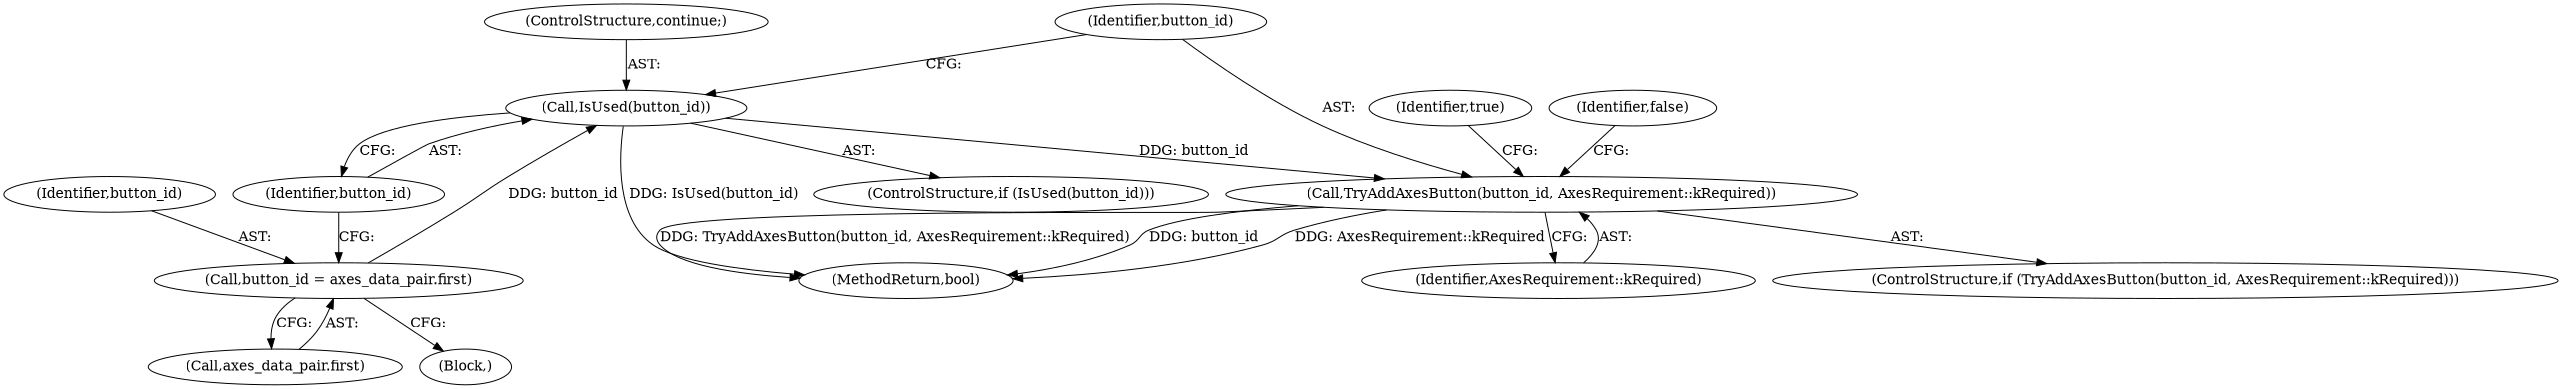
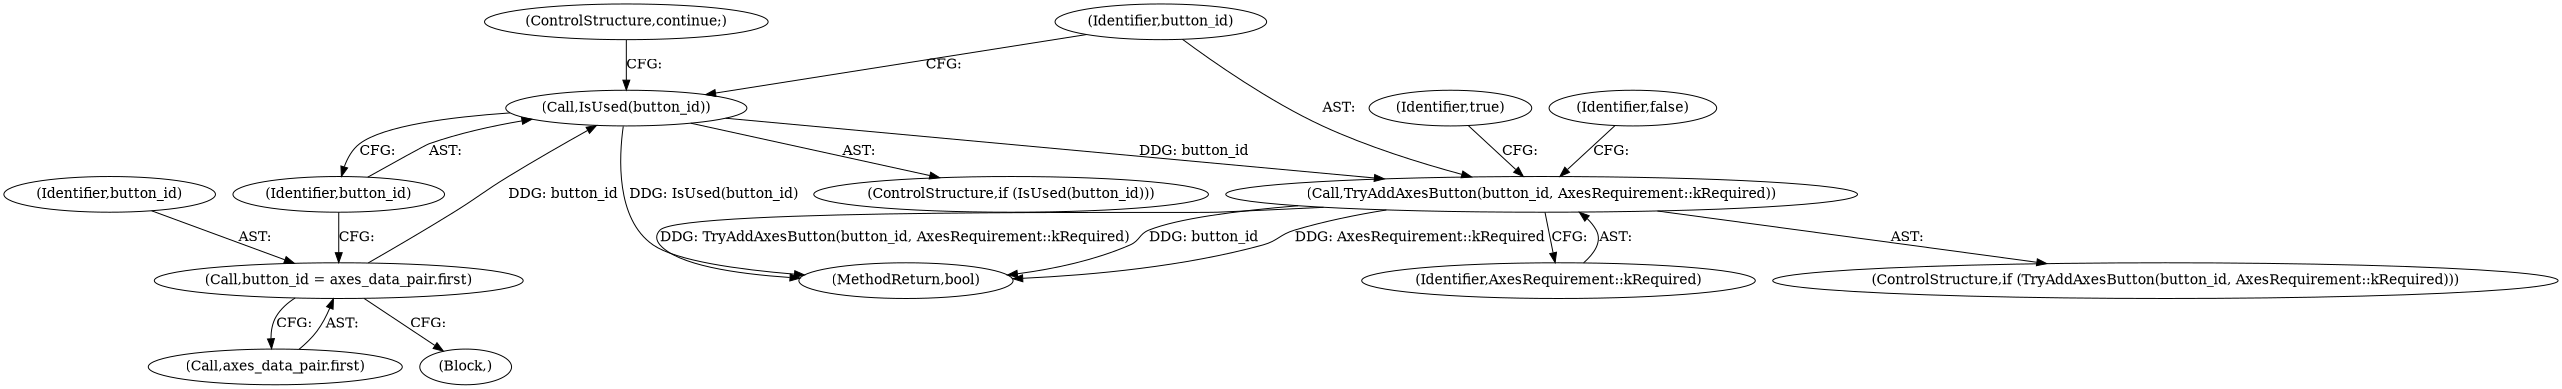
edge "(ControlStructure,continue;)" -> "(Call,IsUsed(button_id))": label "AST: " -> "CFG: "
